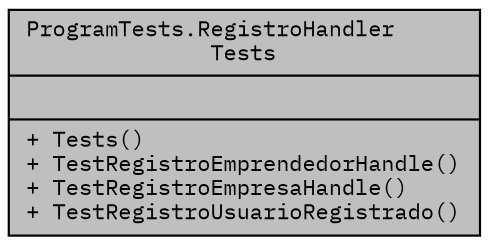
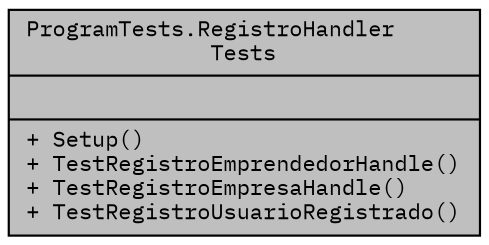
node "ProgramTests.RegistroHandler": text "+ Tests()" -> "+ Setup()"
